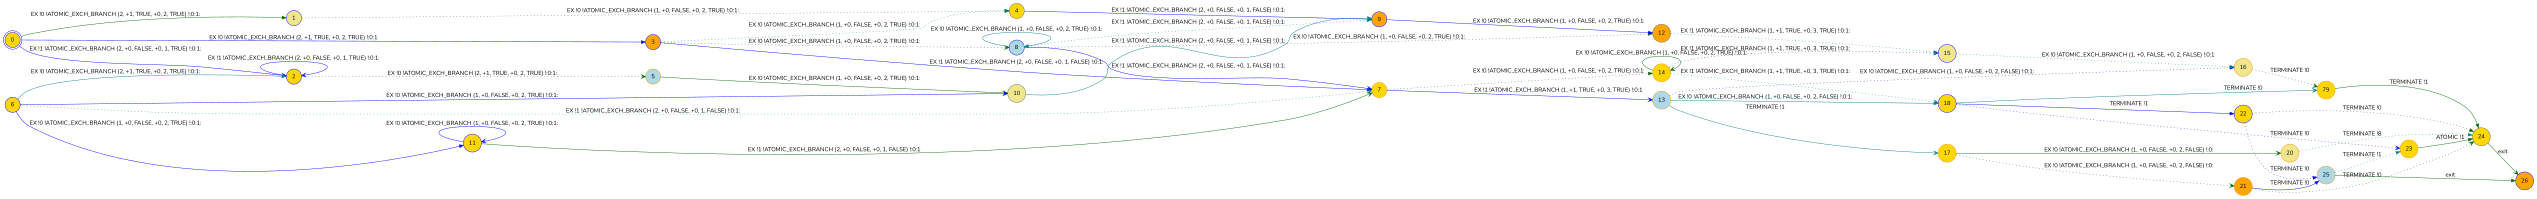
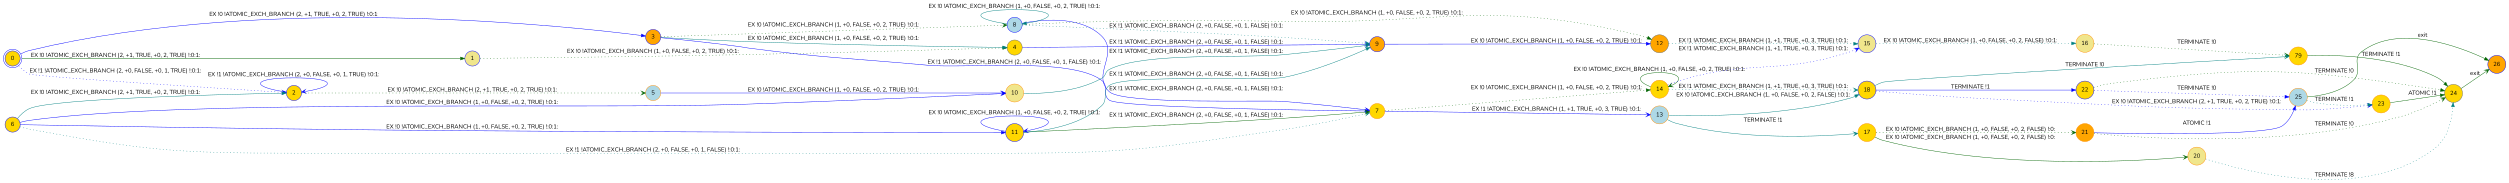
edge "8" -> "9": arrowhead normal -> vee
edge "3" -> "4": style dotted -> solid
edge "0" -> "2": style solid -> dotted
edge "13" -> "16": removed, label "EX !0 !ATOMIC_EXCH_BRANCH (1, +0, FALSE, +0, 2, FALSE) !:0:1:"
edge "11" -> "9": added, label "EX !1 !ATOMIC_EXCH_BRANCH (2, +0, FALSE, +0, 1, FALSE) !:0:1:"
edge "5" -> "10": color darkgreen -> blue
node "10": color gray40 -> darkorange
edge "18" -> "23": label "TERMINATE !0" -> "EX !0 !ATOMIC_EXCH_BRANCH (2, +1, TRUE, +0, 2, TRUE) !:0:1:"
edge "21" -> "25": label "TERMINATE !0" -> "ATOMIC !1"
